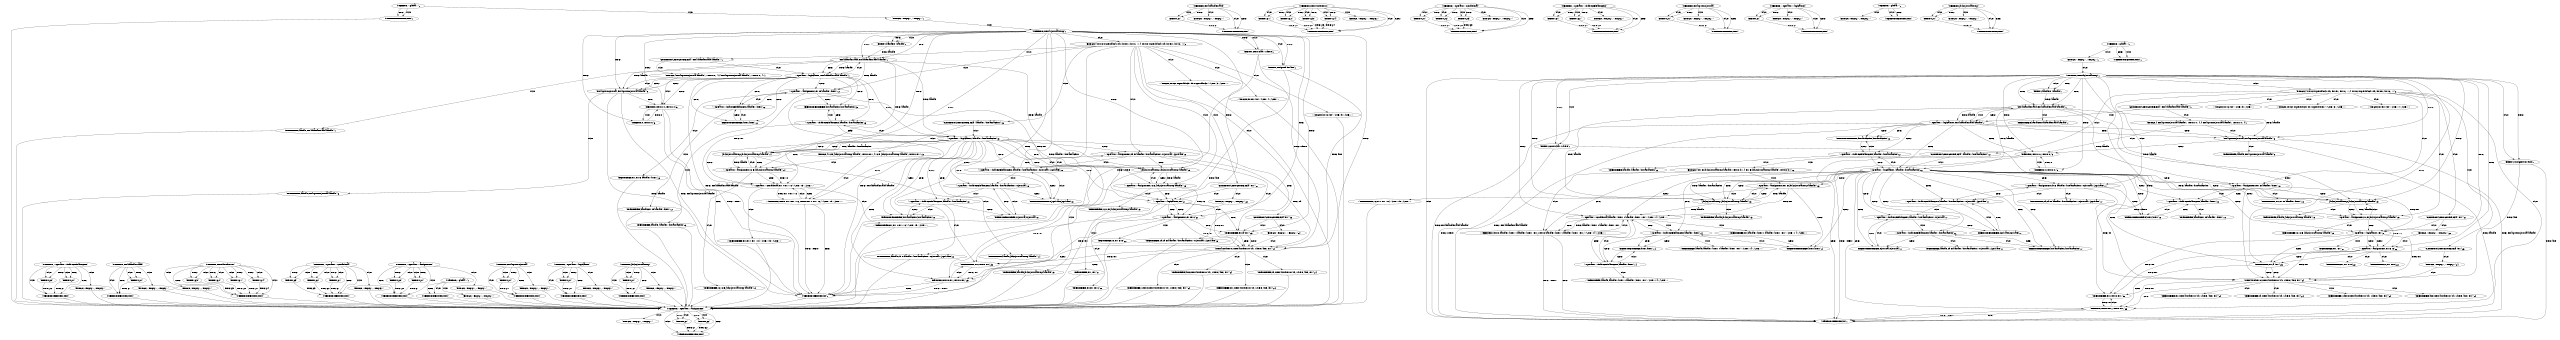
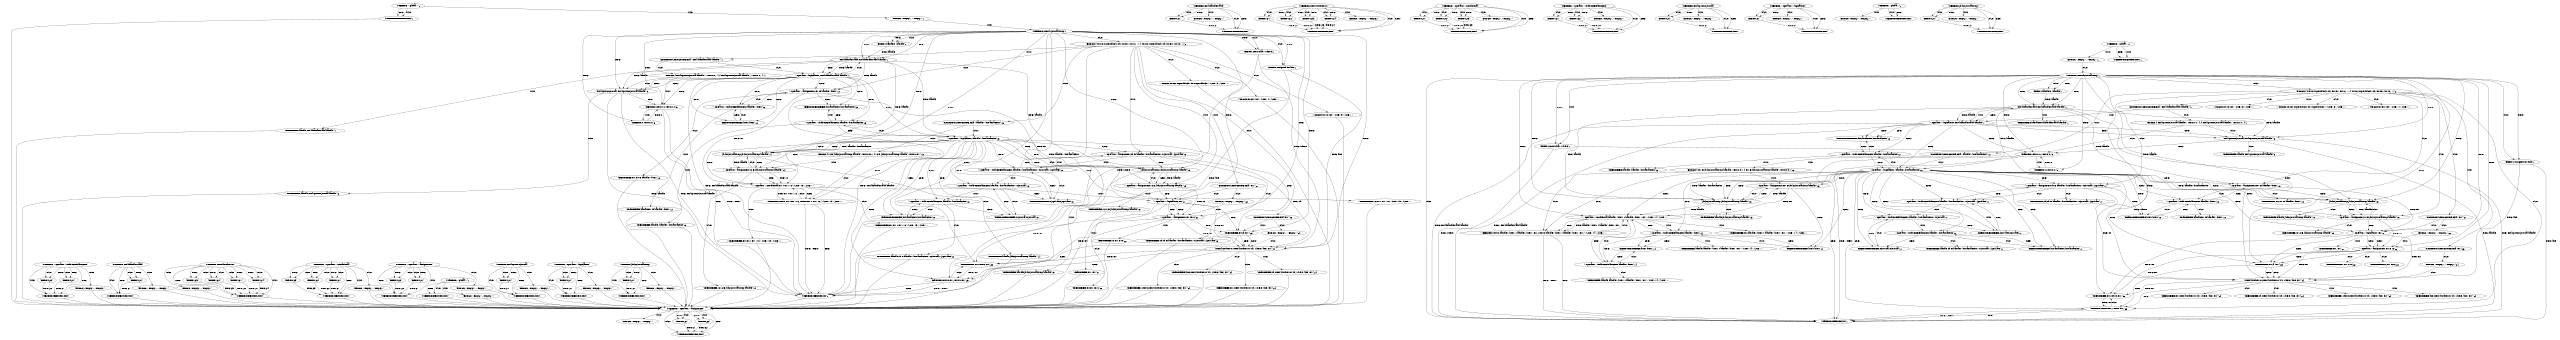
edge "(<operator>.assignment,err = jbd2_journal_stop(handle))" -> "<(IDENTIFIER,rc,err ? err : rc)<SUB>15</SUB>>": now "<(<operator>.conditional,err ? err : rc)<SUB>15</SUB>>" -> "<(IDENTIFIER,rc,err ? err : rc)<SUB>15</SUB>>"
